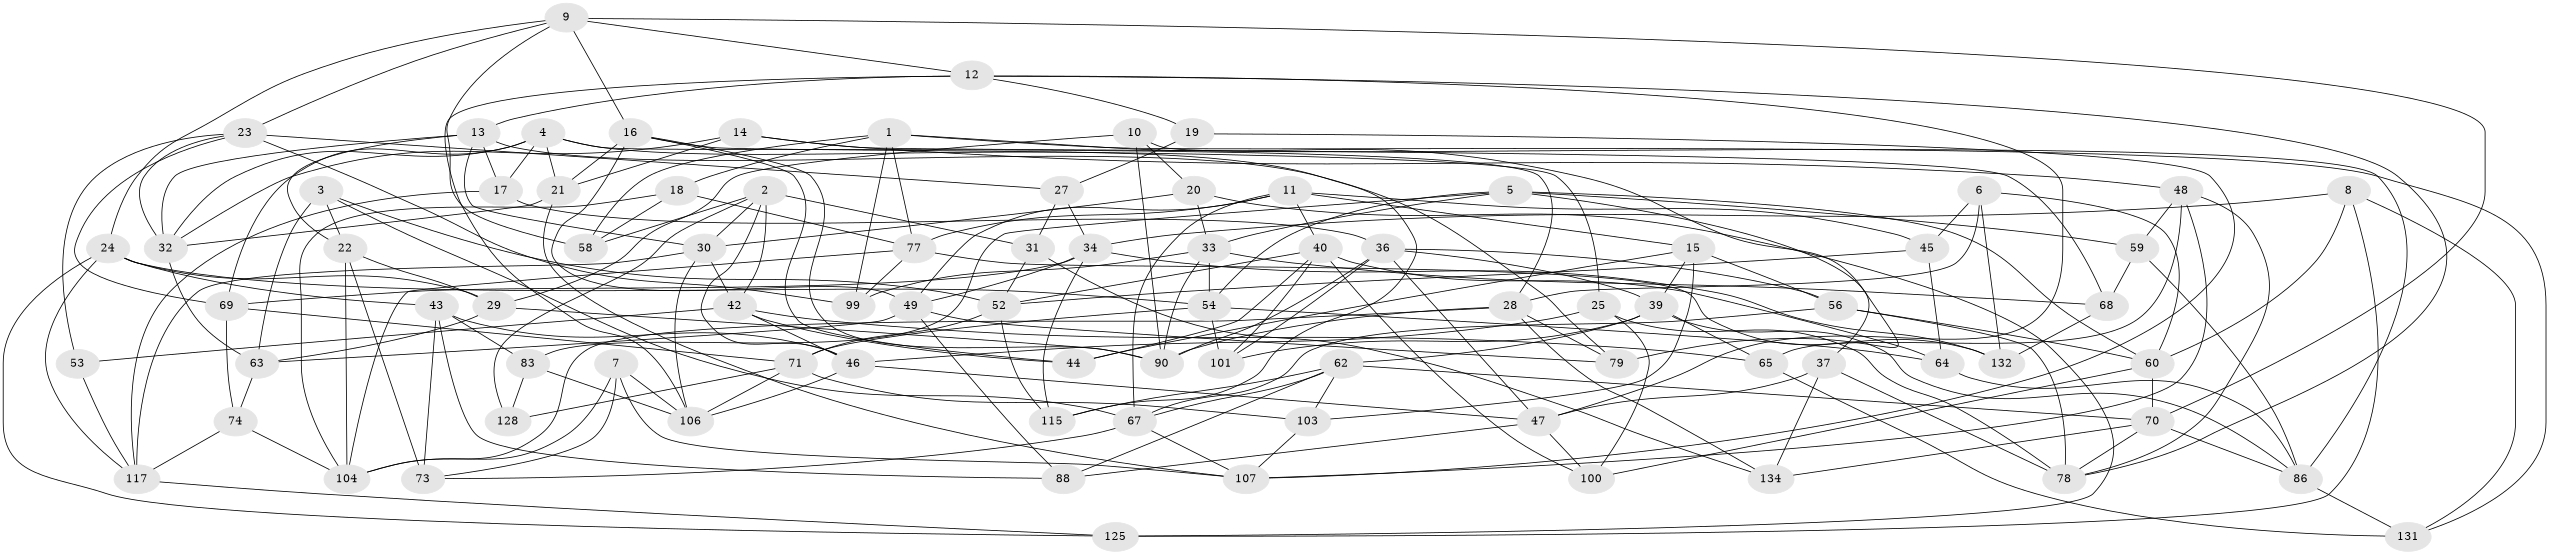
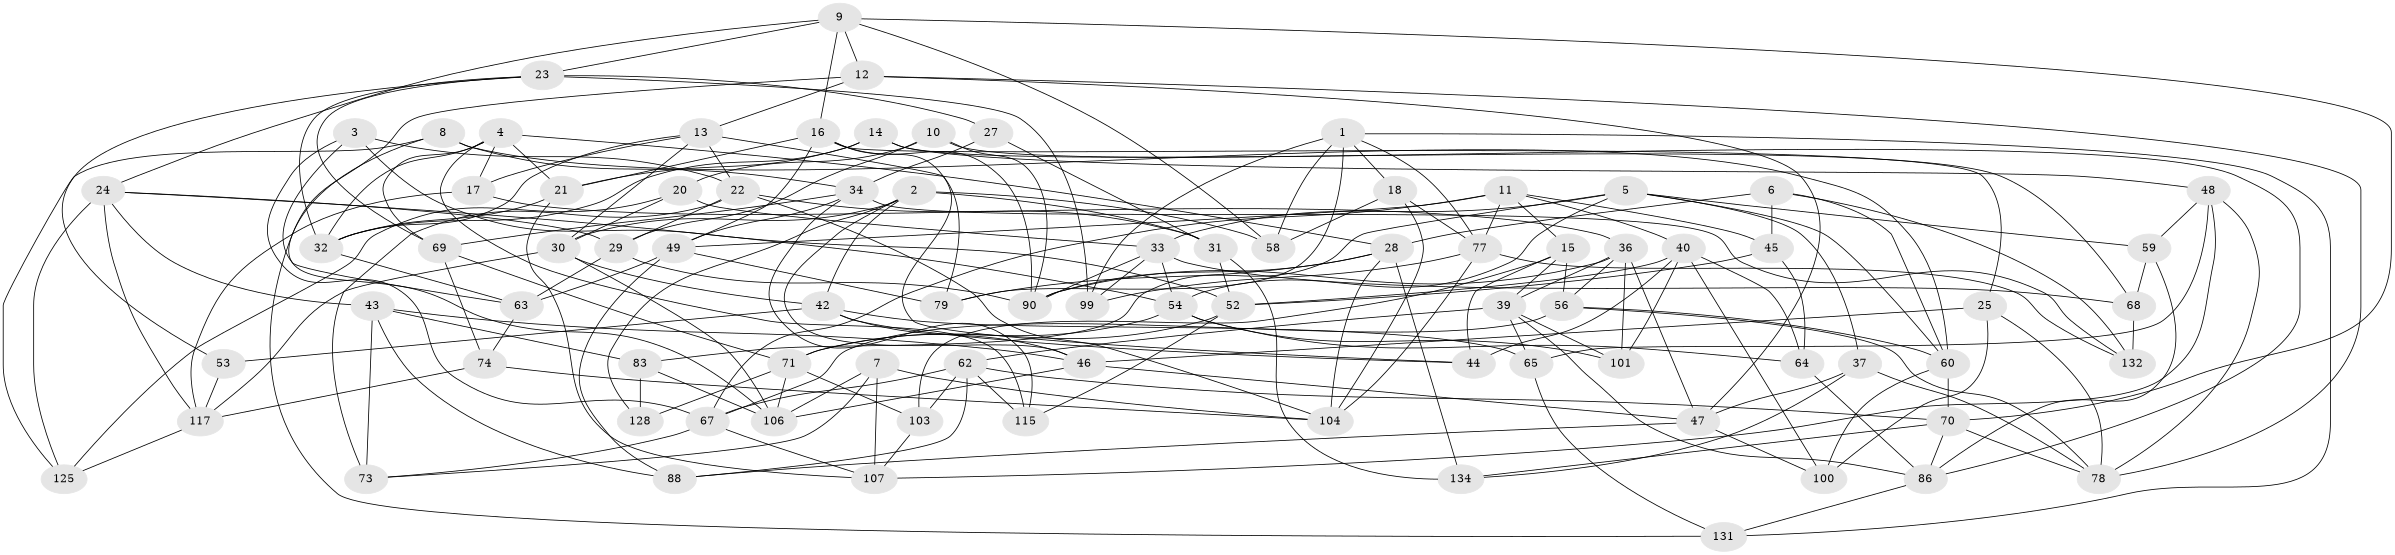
node "19": removed
edge "22" -- "31": added
